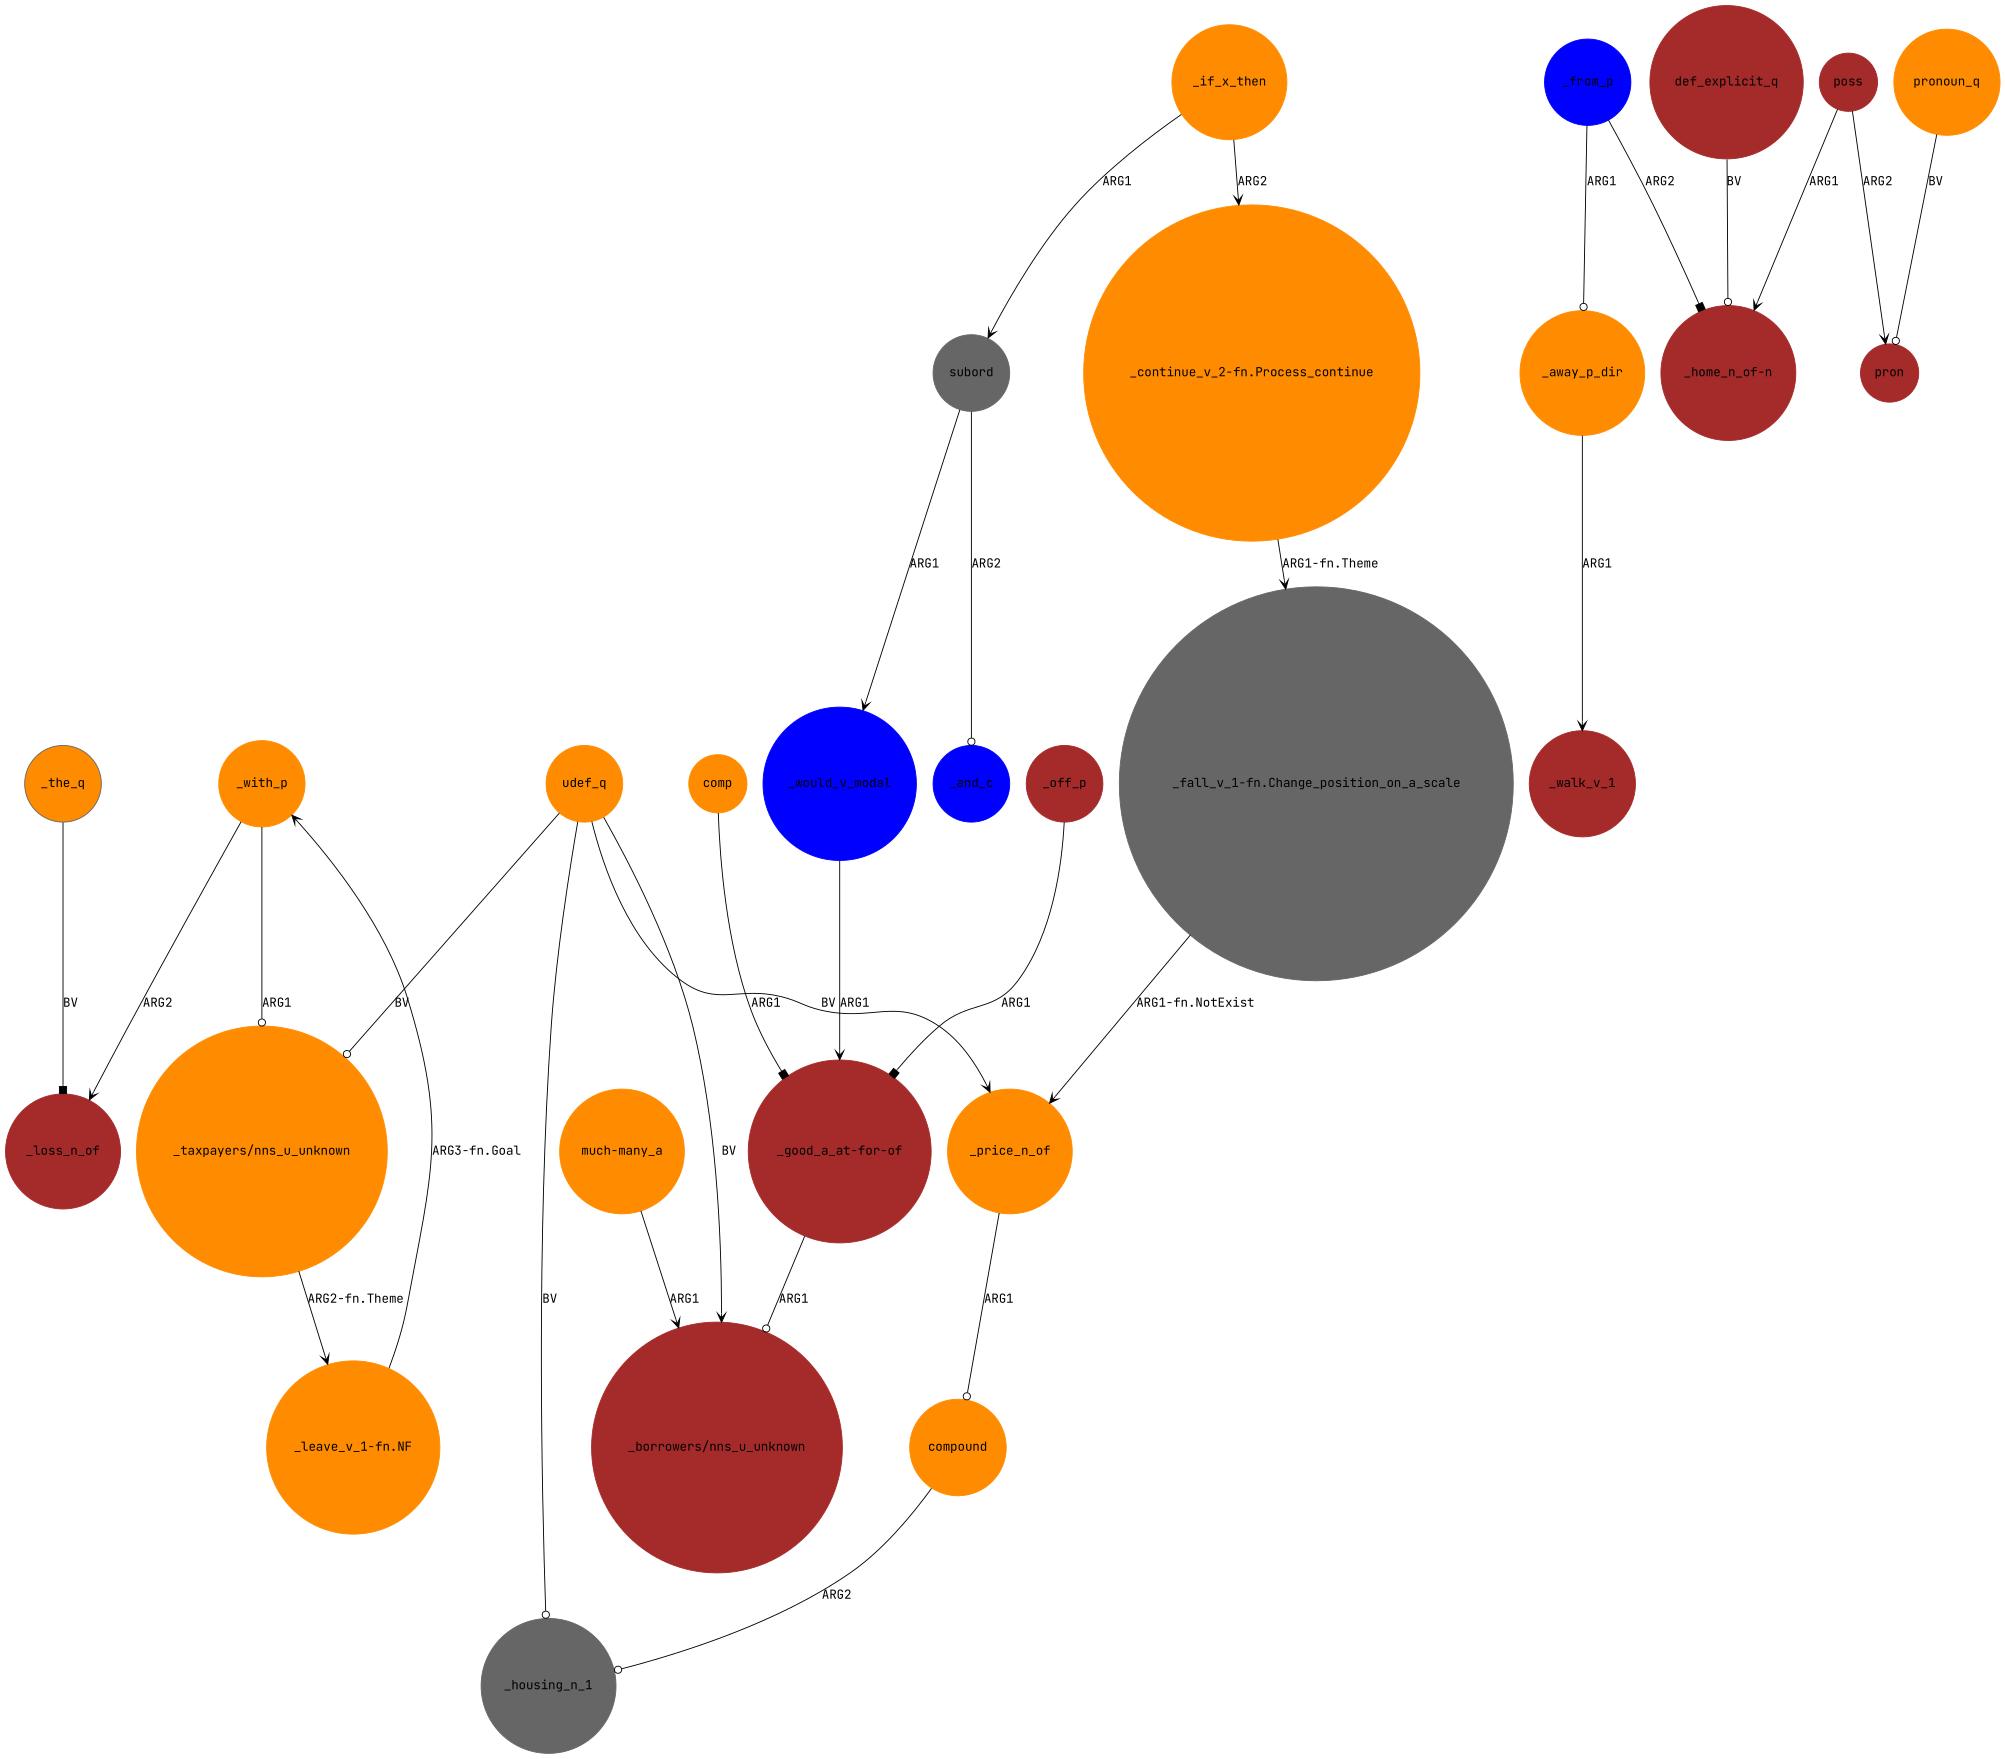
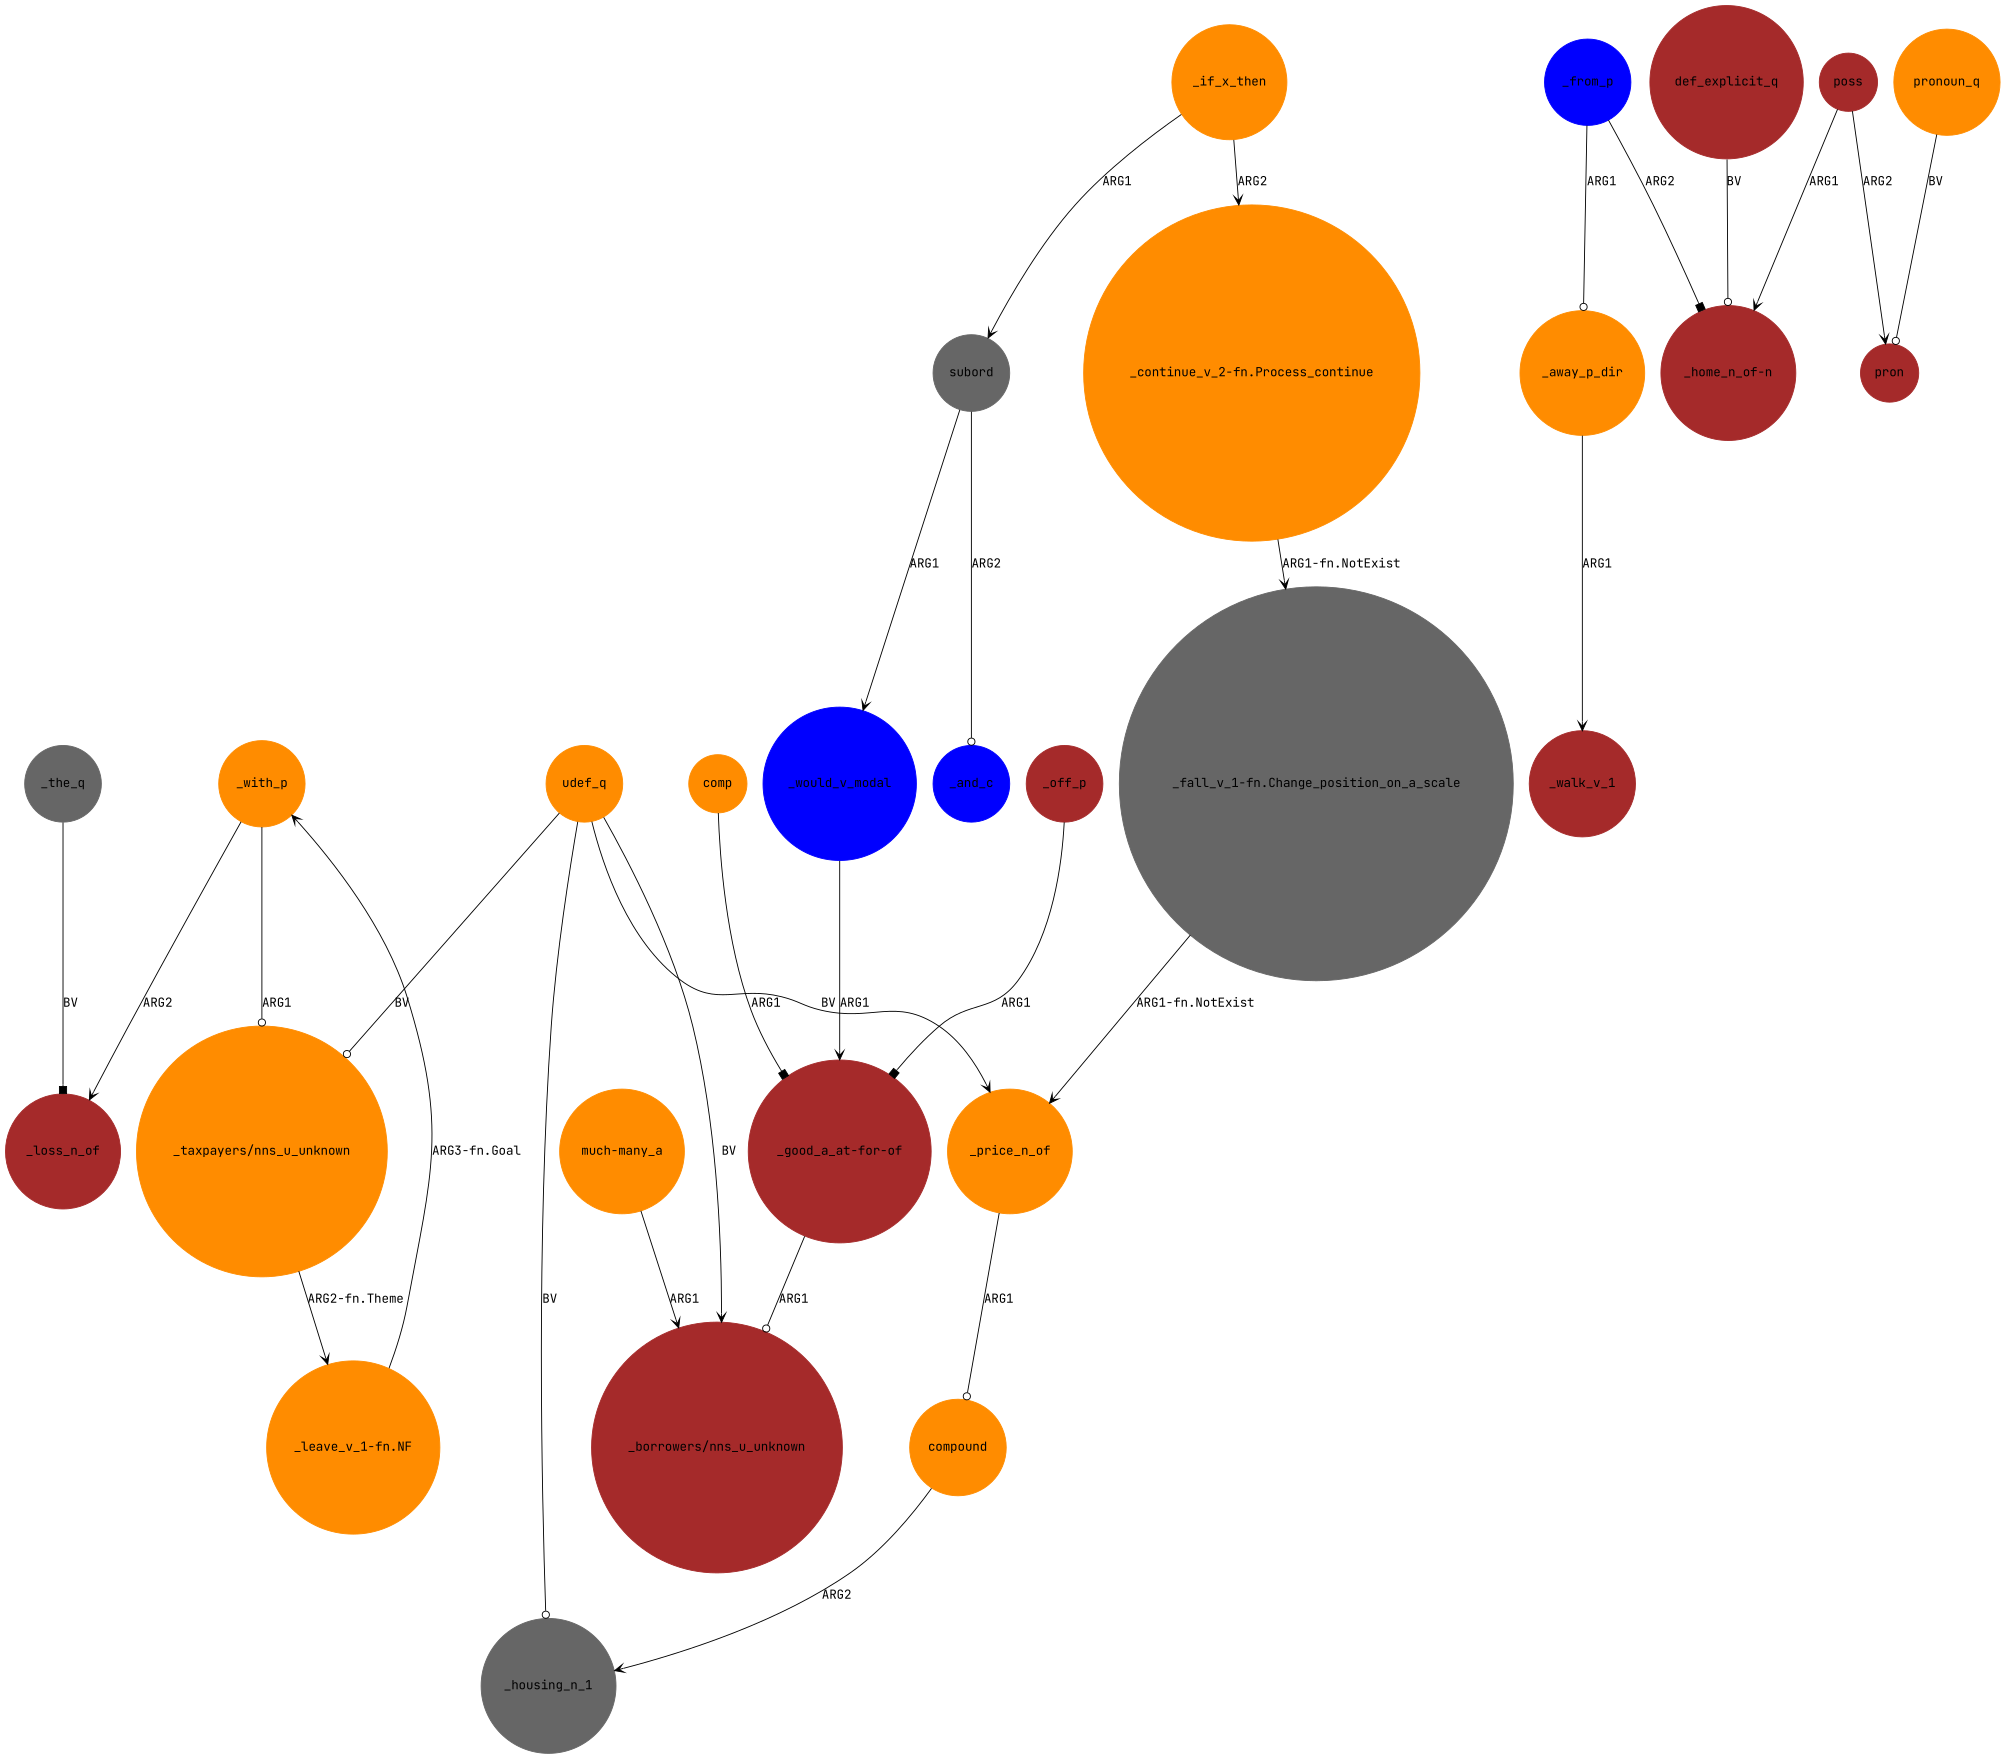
edge "_continue_v_2-fn.Process_continue" -> "_fall_v_1-fn.Change_position_on_a_scale": label "ARG1-fn.Theme" -> "ARG1-fn.NotExist"
node "_the_q": fillcolor darkorange -> gray40
edge "compound" -> "_housing_n_1": arrowhead odot -> vee
